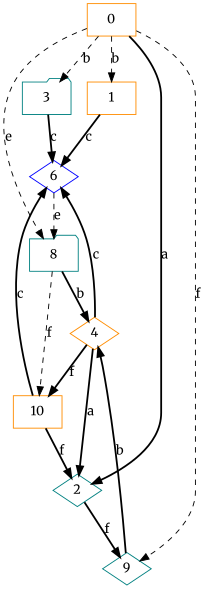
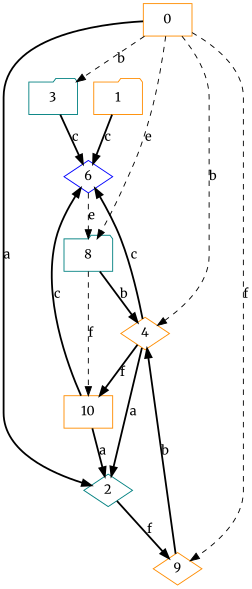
edge "0" -> "1": now "0" -> "4"
node "1": shape box -> folder
edge "10" -> "2": label "f" -> "a"
node "9": color teal -> darkorange
